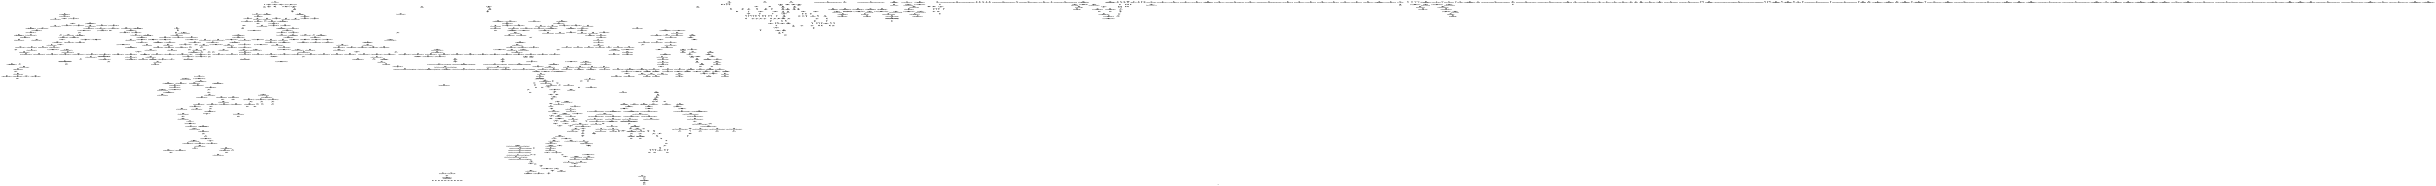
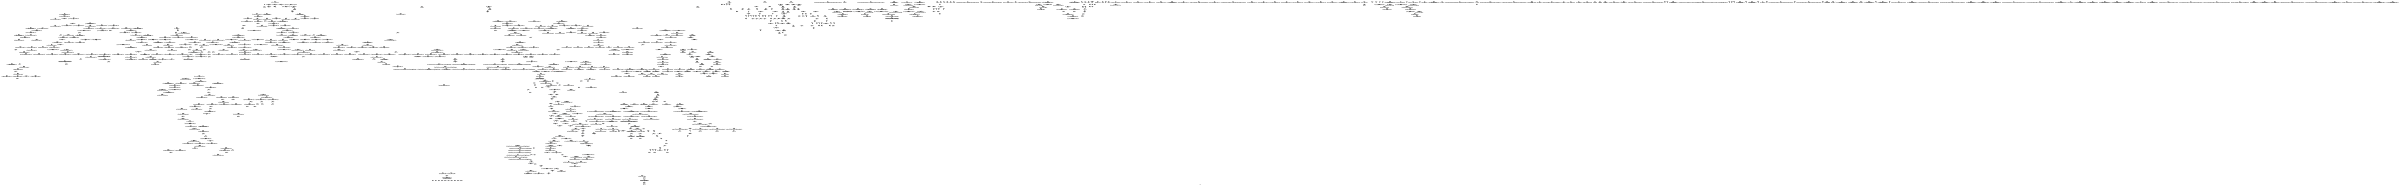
node "NodeID: 224": removed
